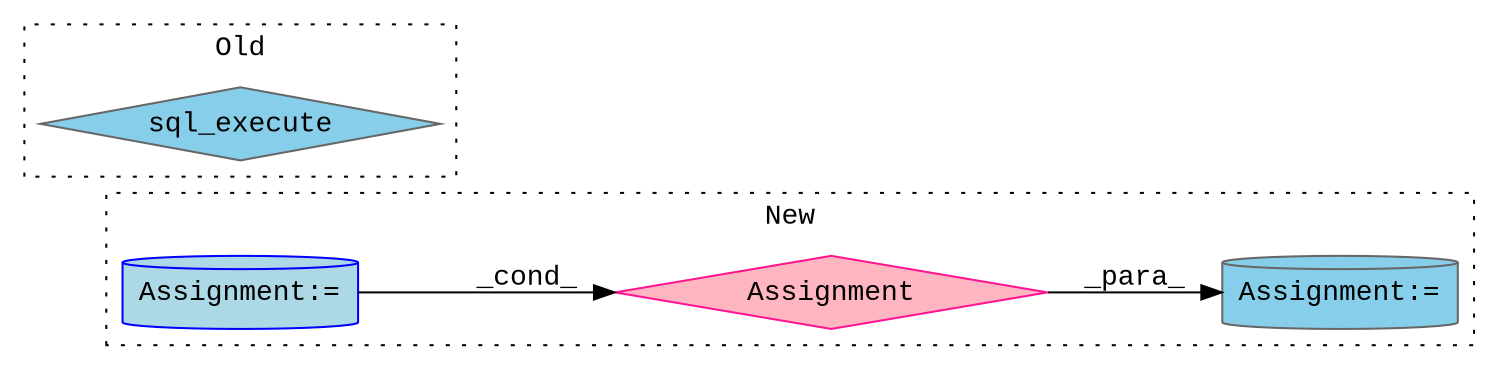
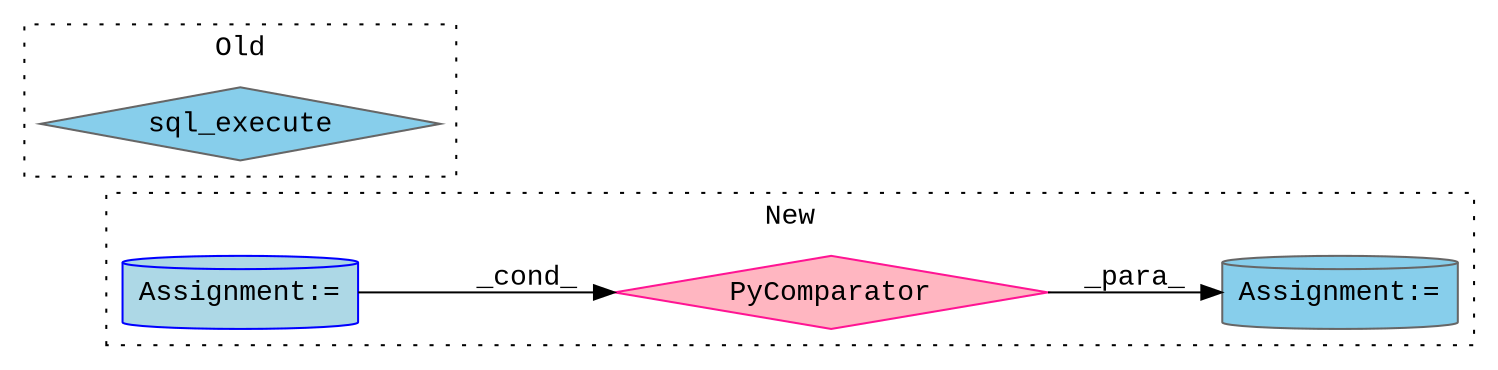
node "Assignment": label "Assignment" -> "PyComparator"
